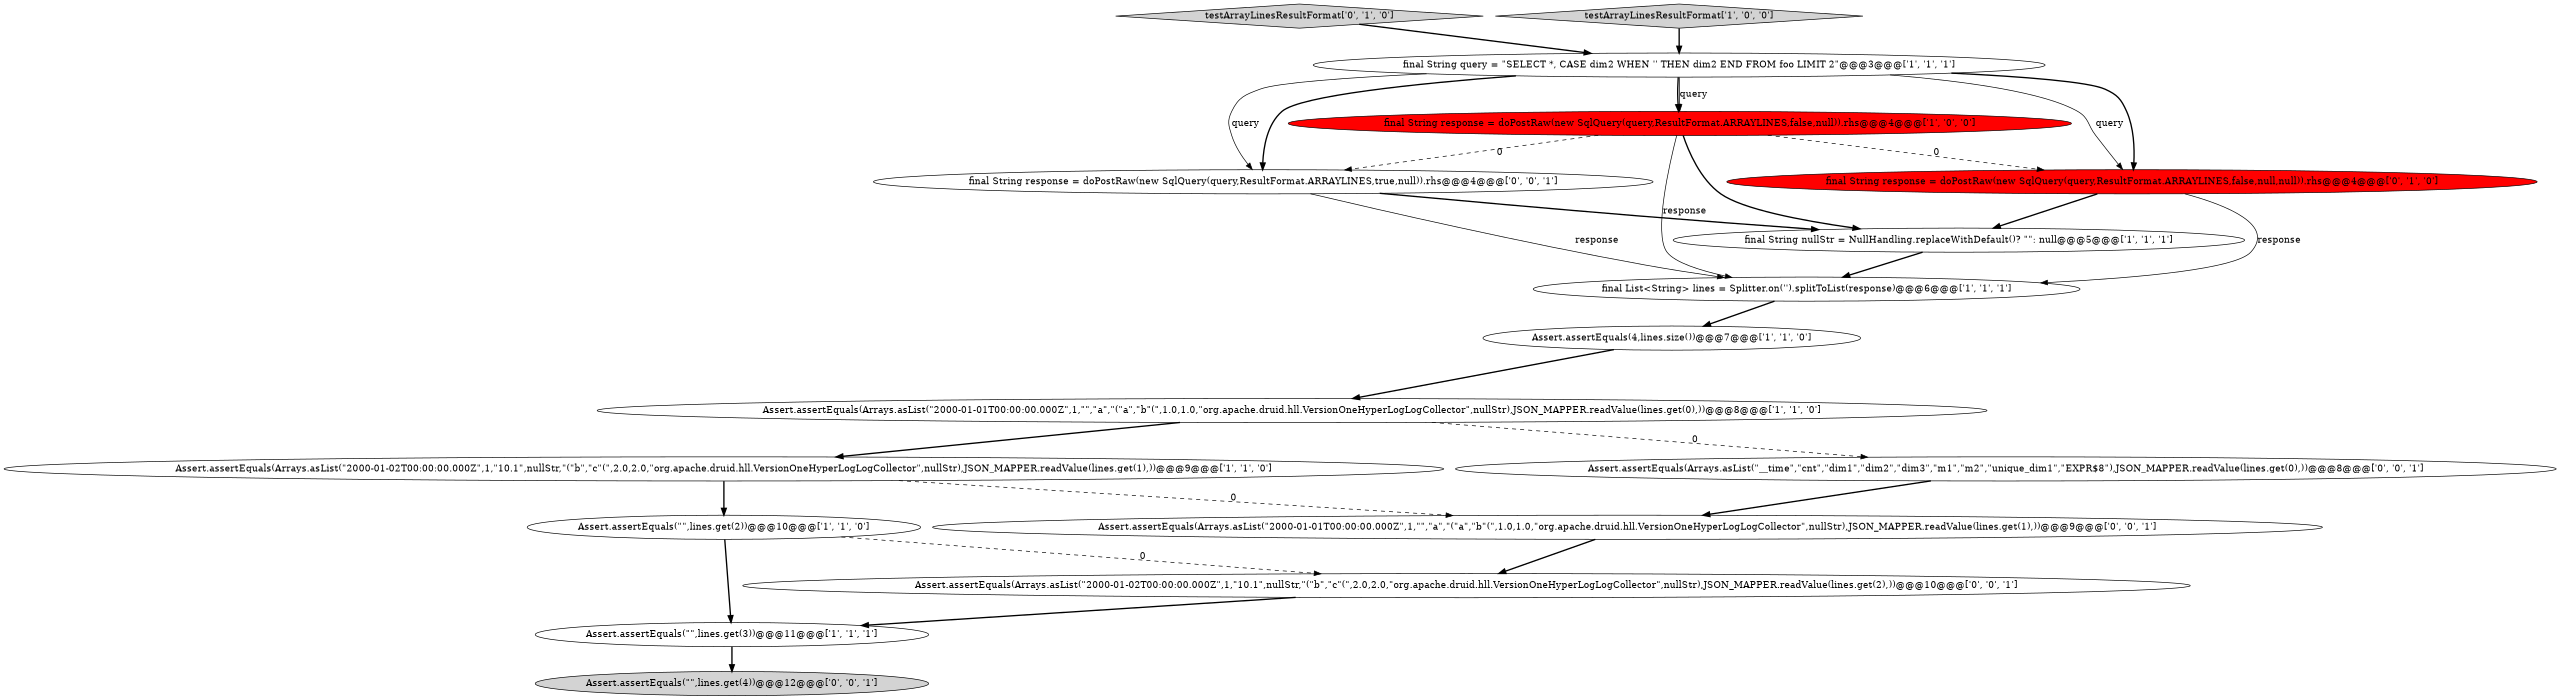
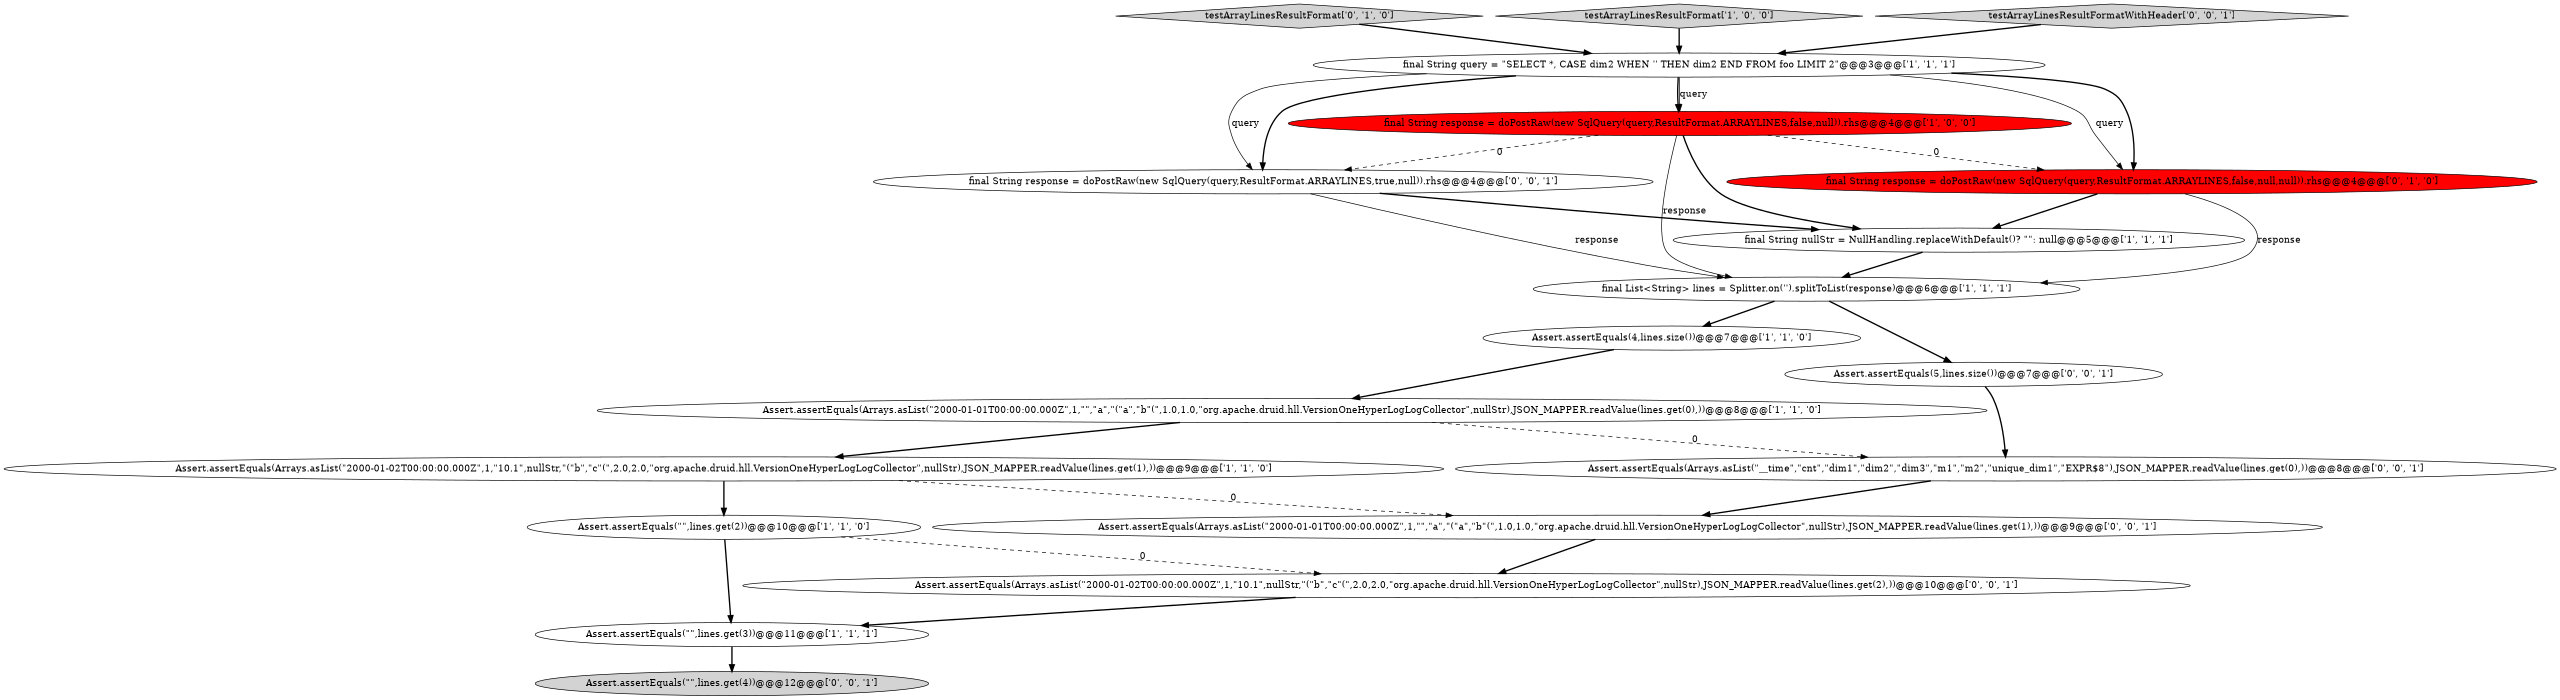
node "testArrayLinesResultFormatWithHeader['0', '0', '1']": added
node "Assert.assertEquals(5,lines.size())@@@7@@@['0', '0', '1']": added
